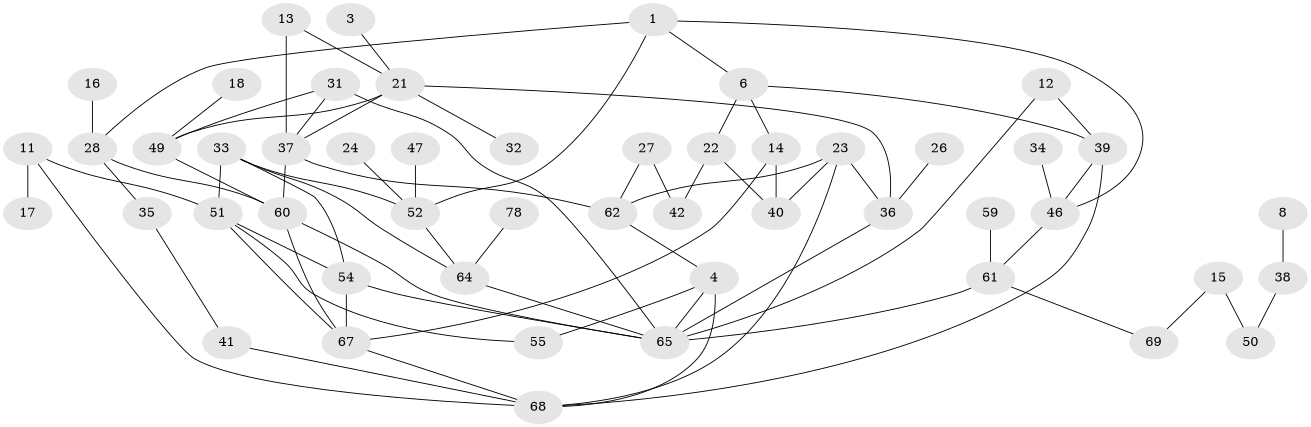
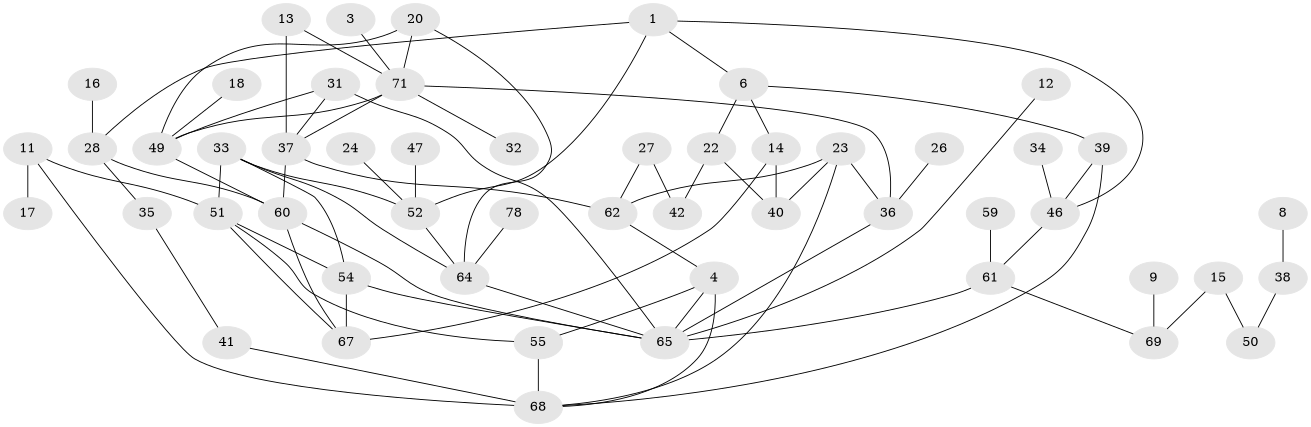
node "20": added
node "21": label "21" -> "71"
edge "12" -- "39": removed
node "9": added
edge "67" -- "68": now "55" -- "68"
